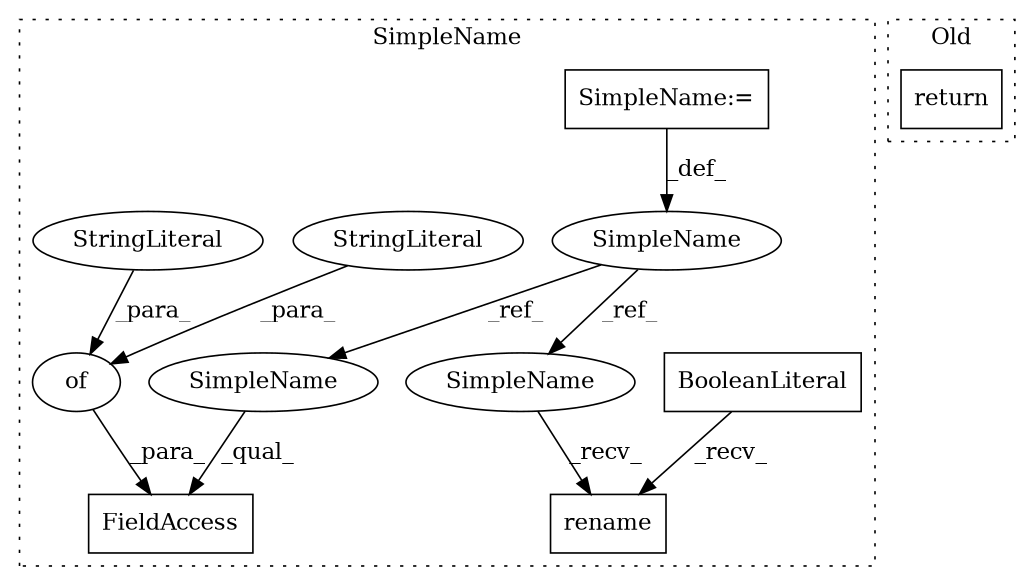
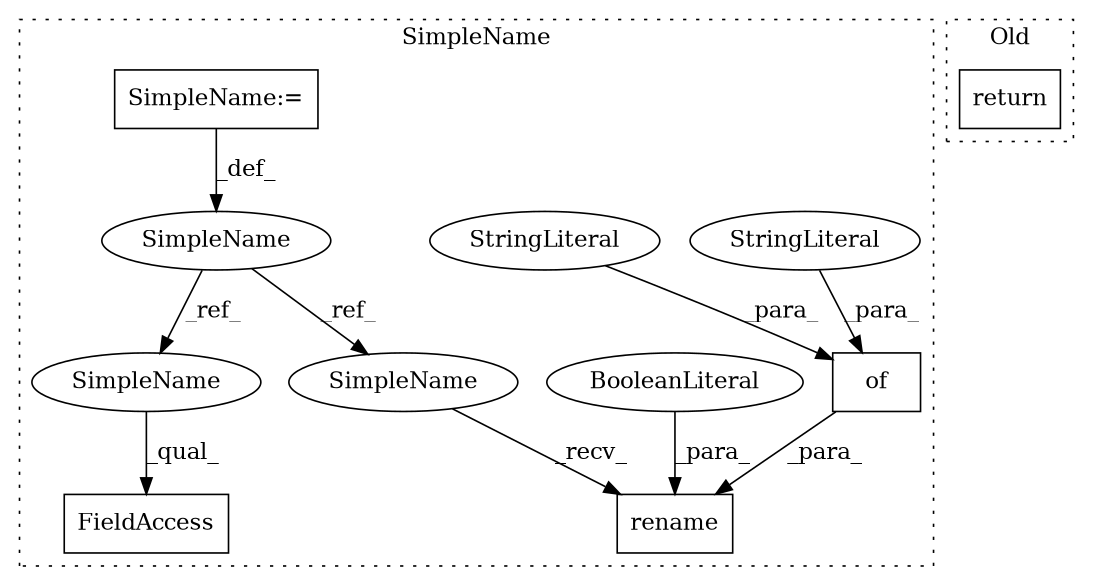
node "of": shape ellipse -> box
node "BooleanLiteral": shape box -> ellipse
edge "of" -> "FieldAccess": now "of" -> "rename"
edge "BooleanLiteral" -> "rename": label "_recv_" -> "_para_"
